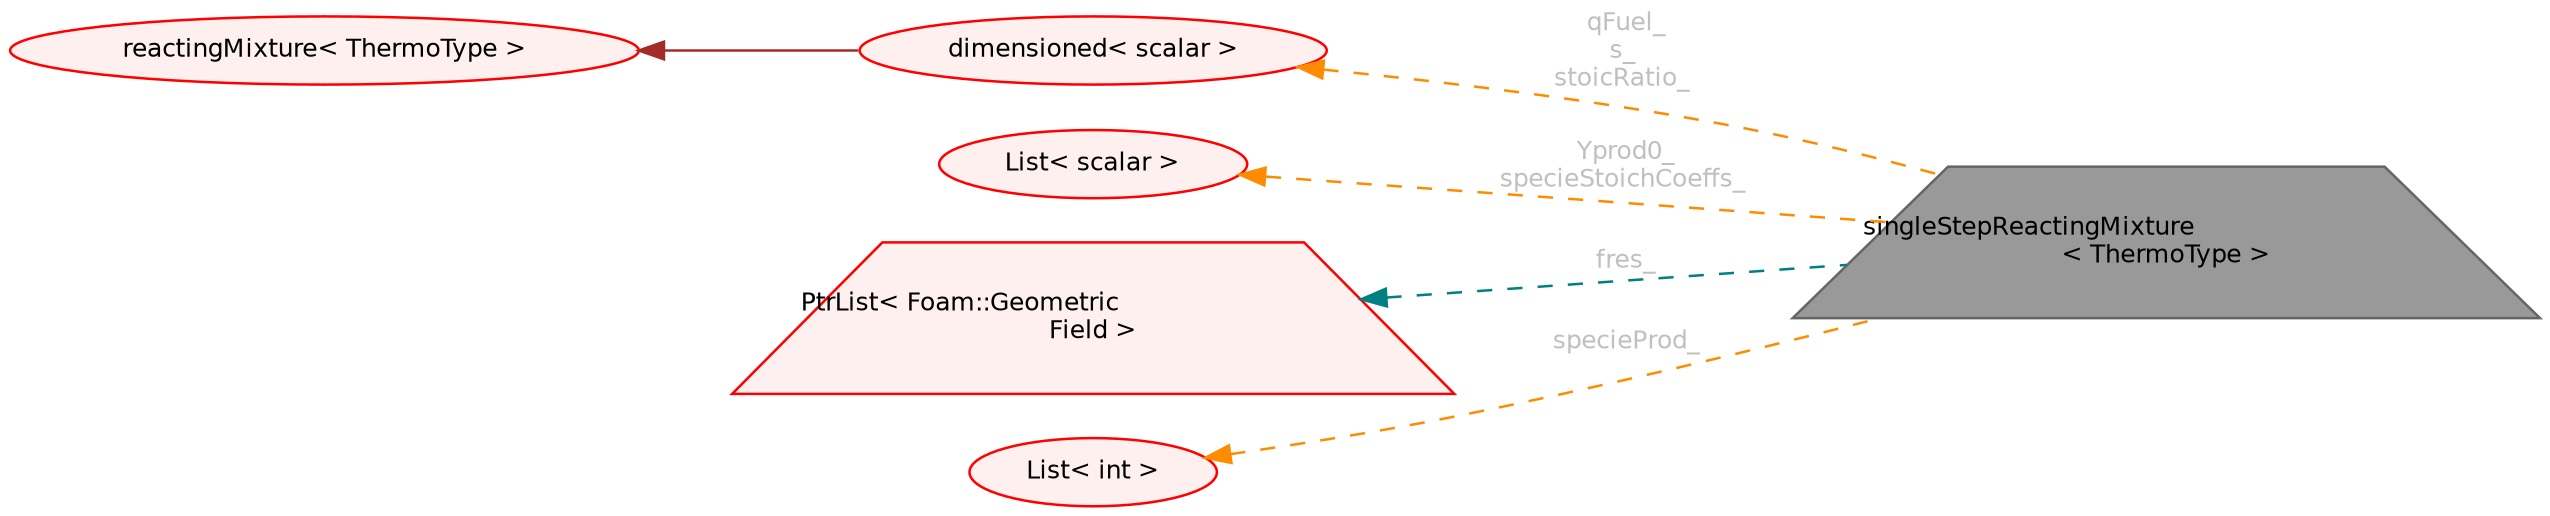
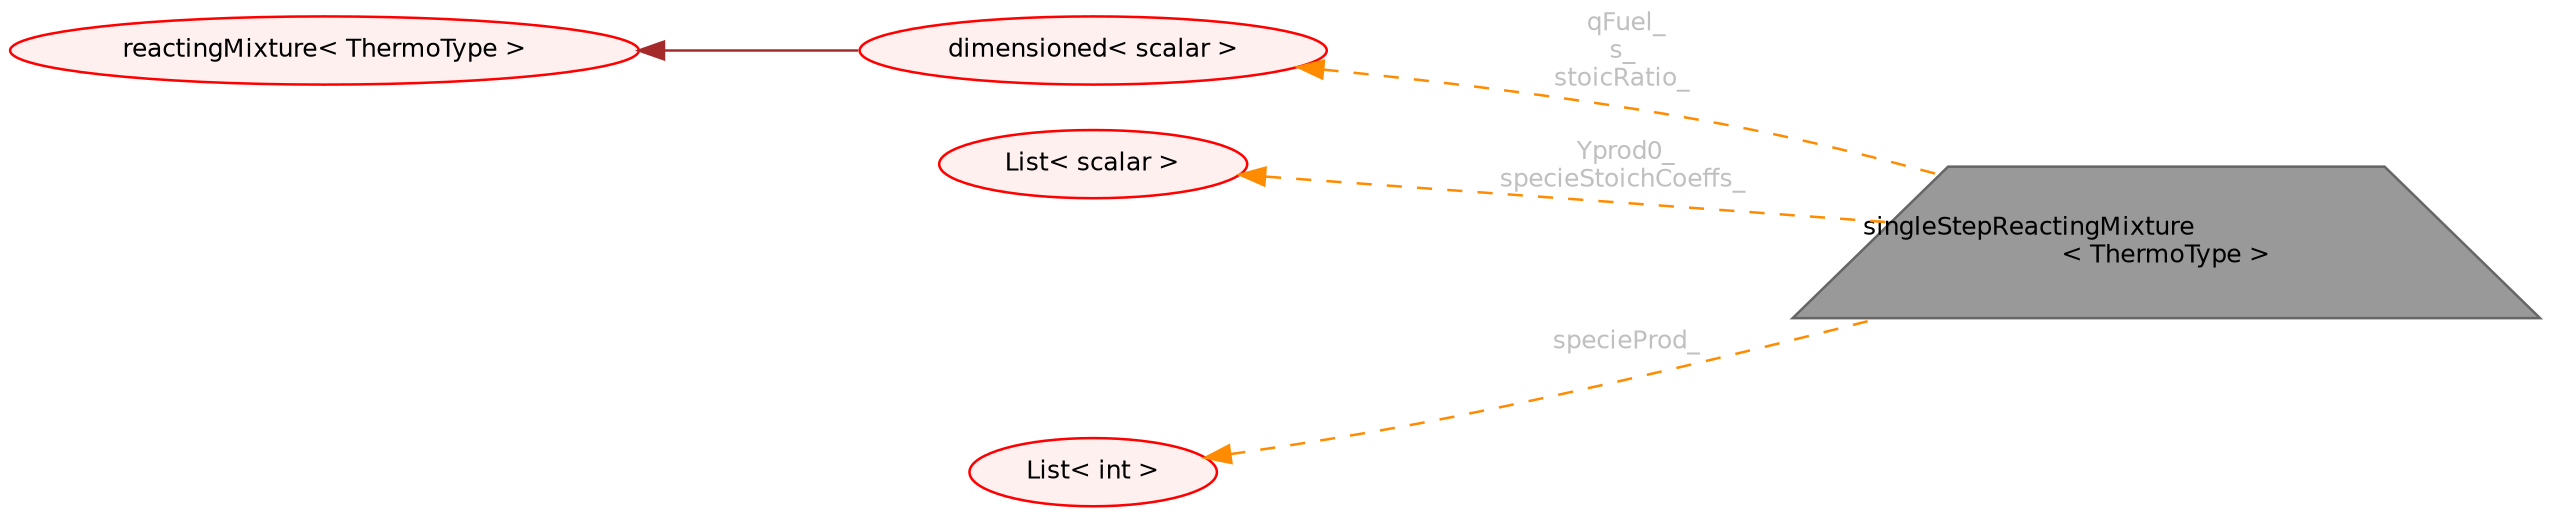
node "PtrList< Foam::Geometric Field >": removed
